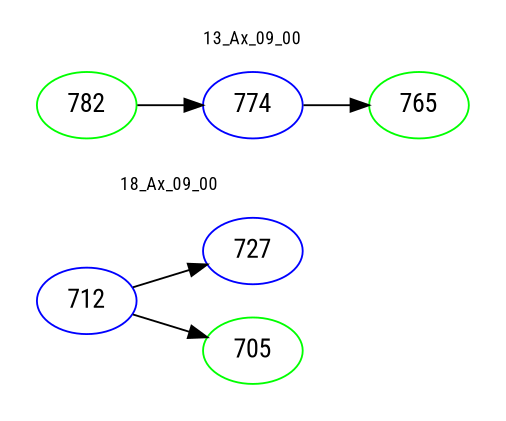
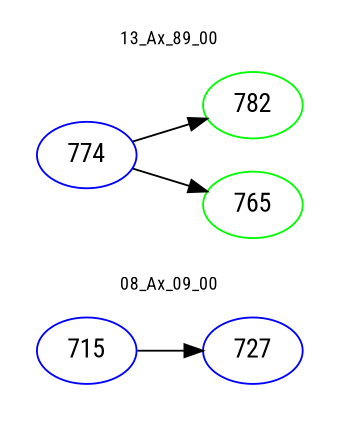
cluster "13_Ax_09_00": label "13_Ax_09_00" -> "13_Ax_89_00"
edge "782" -> "774": reversed
cluster "18_Ax_09_00": label "18_Ax_09_00" -> "08_Ax_09_00"
node "712": label "712" -> "715"
node "705": removed
